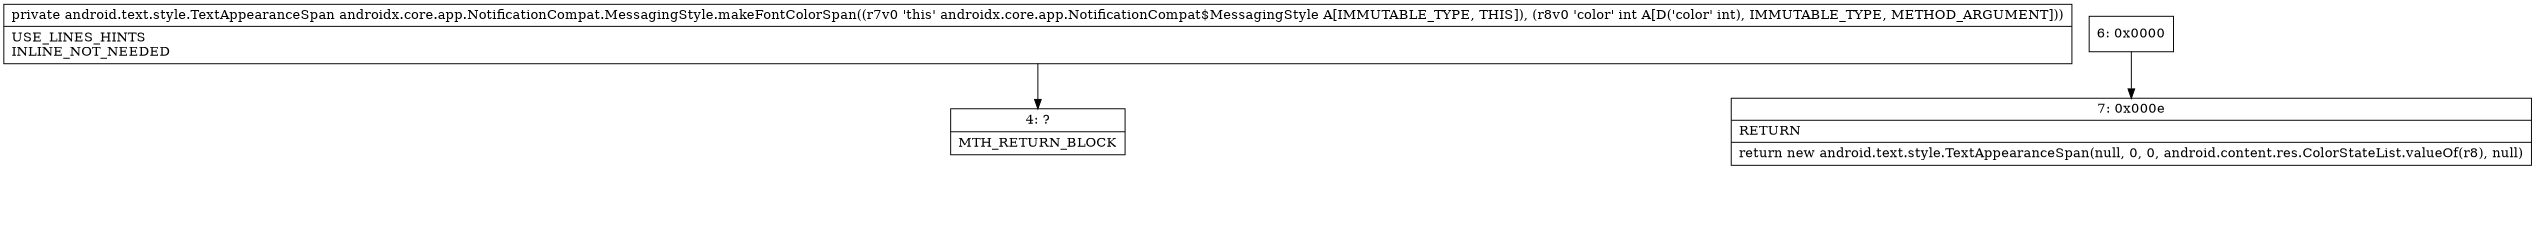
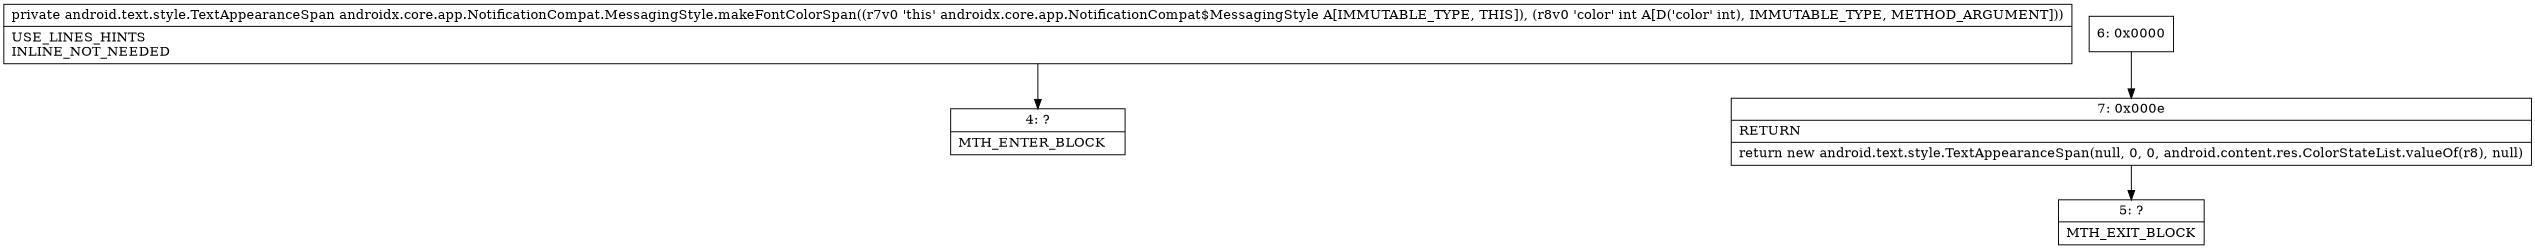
node "4: ?": text "MTH_RETURN_BLOCK" -> "MTH_ENTER_BLOCK"
node "5: ?": added
